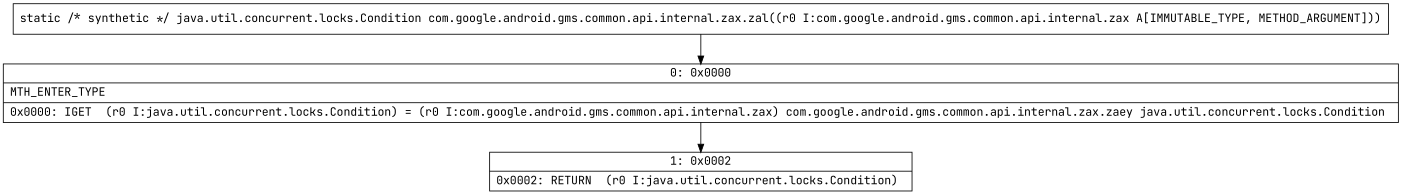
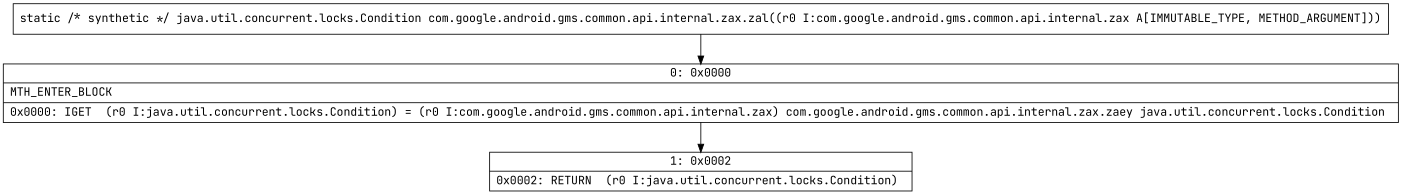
node "0: 0x0000": text "MTH_ENTER_TYPE" -> "MTH_ENTER_BLOCK"
